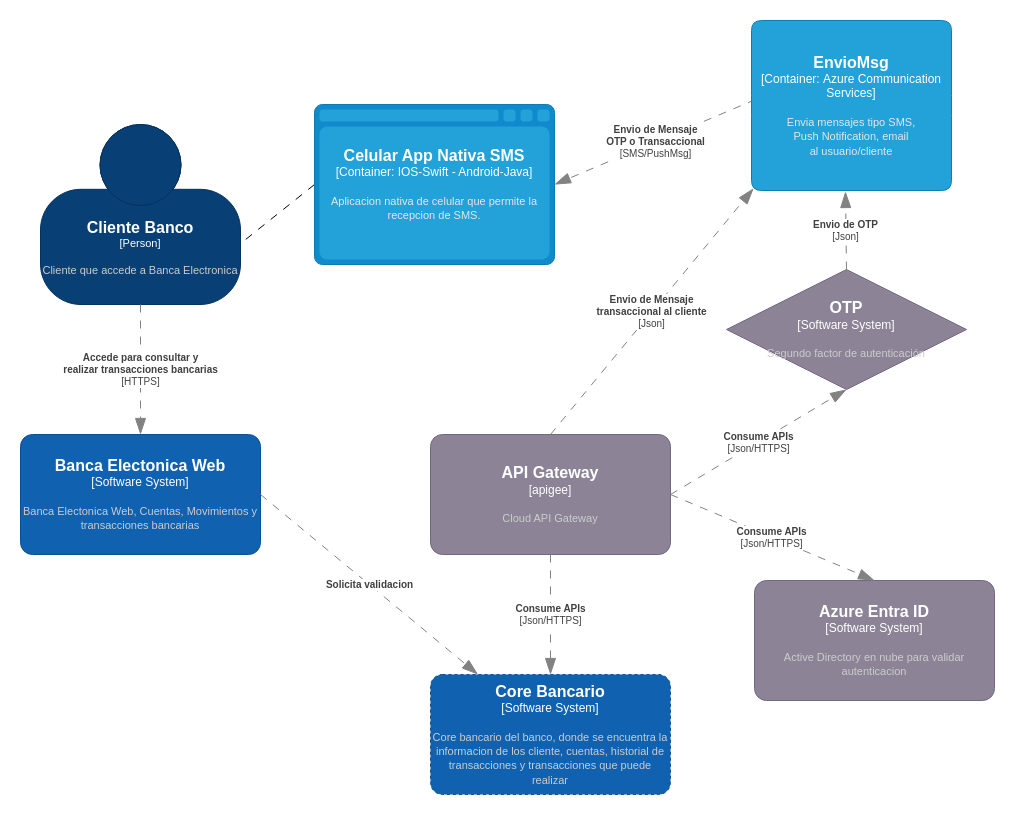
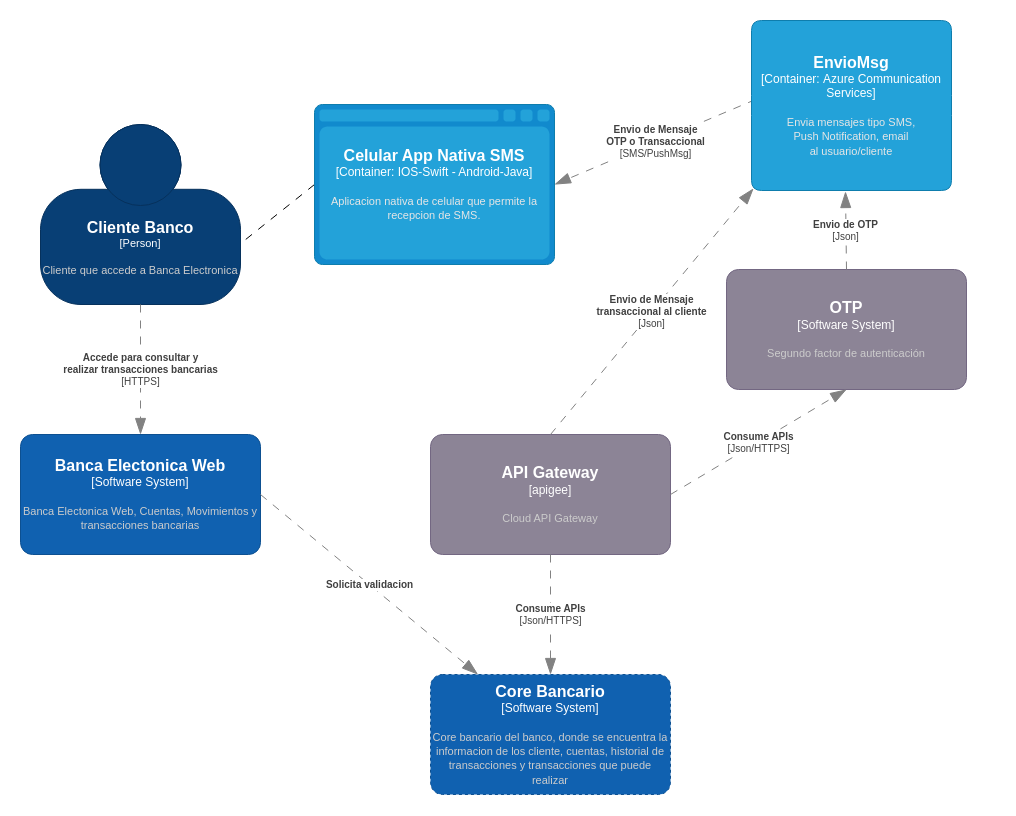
node "OTP [Software System] Segundo factor de autenticación": shape diamond -> rounded rectangle
edge "API Gateway [apigee] Cloud API Gateway" -> "Azure Entra ID [Software System] Active Directory en nube para validar autenticacion": removed, label "Consume APIs [Json/HTTPS]"
node "Azure Entra ID [Software System] Active Directory en nube para validar autenticacion": removed
